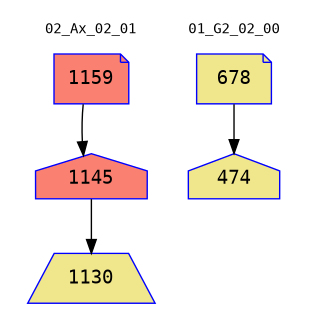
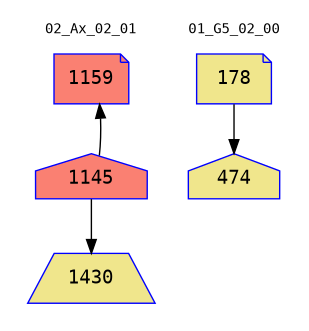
cluster "01_G2_02_00": label "01_G2_02_00" -> "01_G5_02_00"
node "678": label "678" -> "178"
edge "1159" -> "1145": reversed
node "1130": label "1130" -> "1430"
